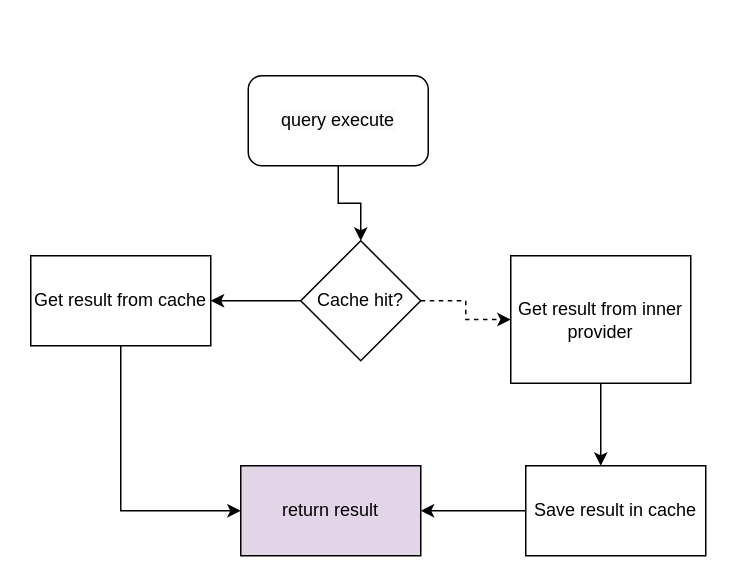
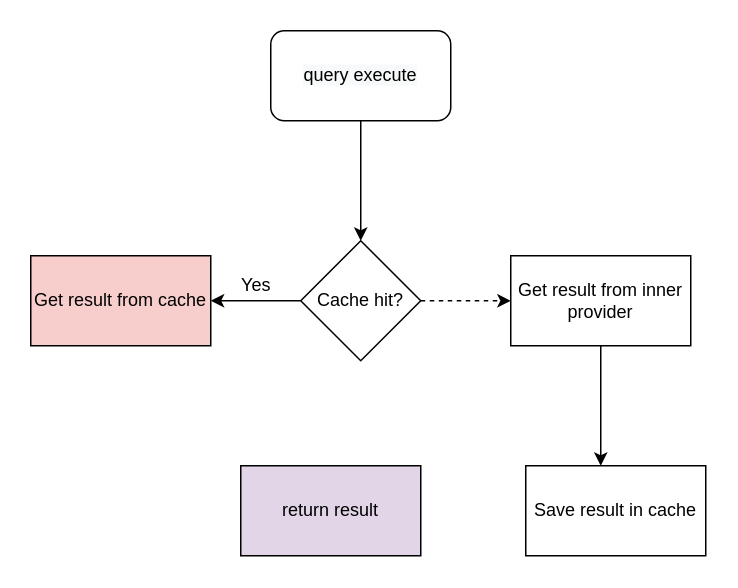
node "query execute": moved (338, 121) -> (361, 76)
node "Yes": added
node "Get result from cache": fillcolor #ffffff -> #f8cecc
node "Get result from inner provider": size 180x128 -> 180x90
edge "Get result from cache" -> "return result": removed
edge "Save result in cache" -> "return result": removed
